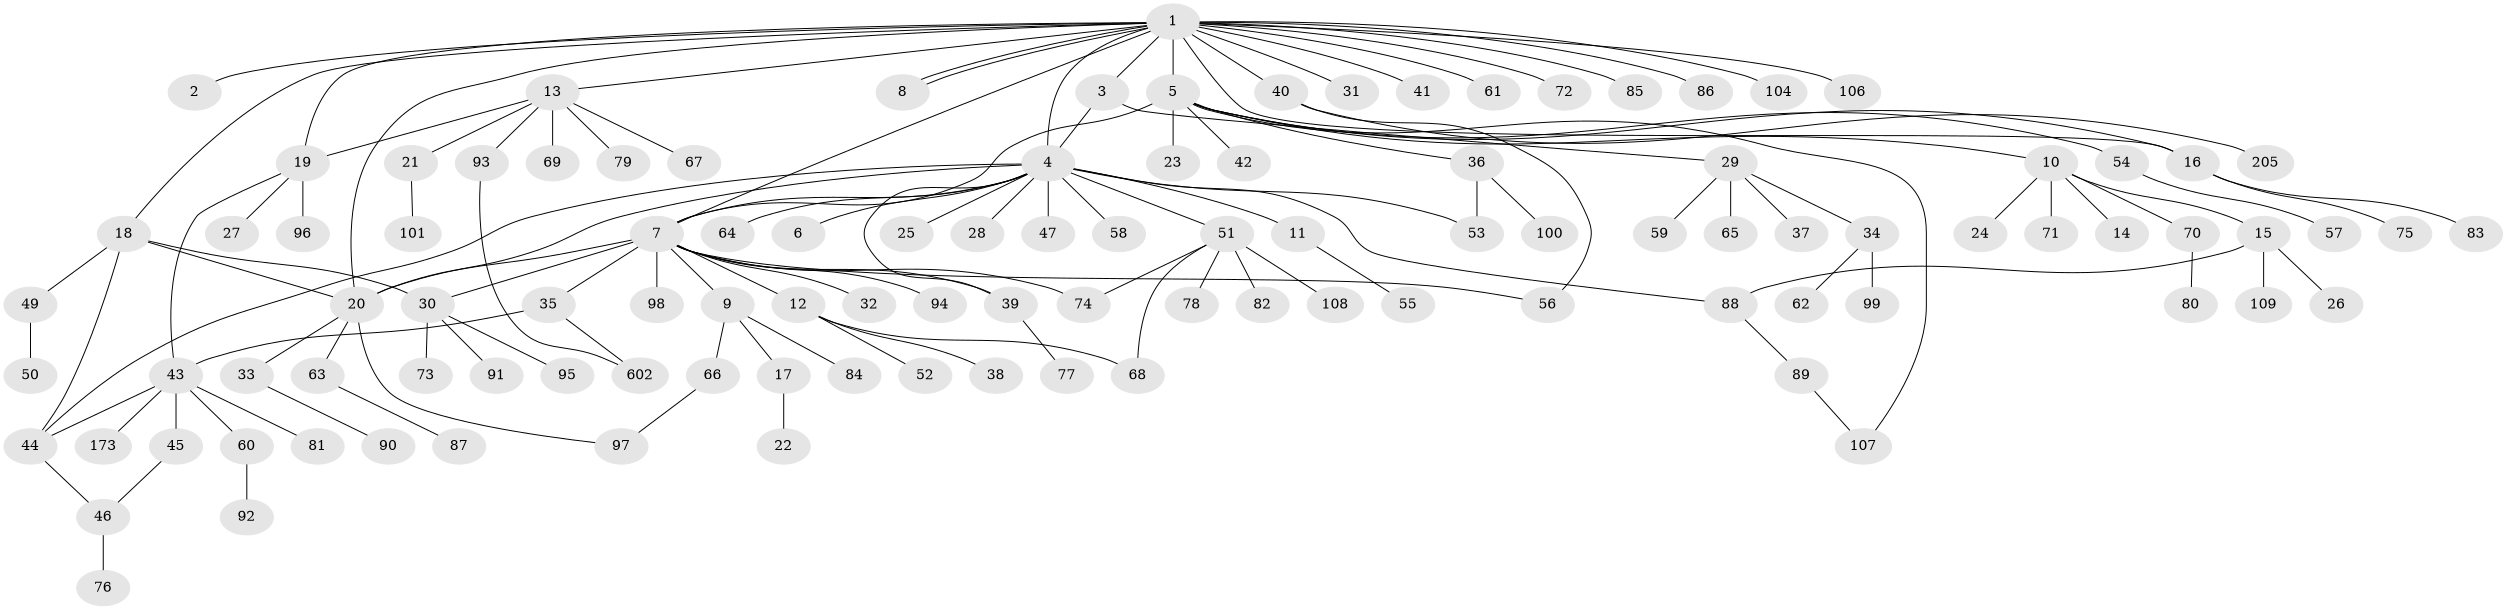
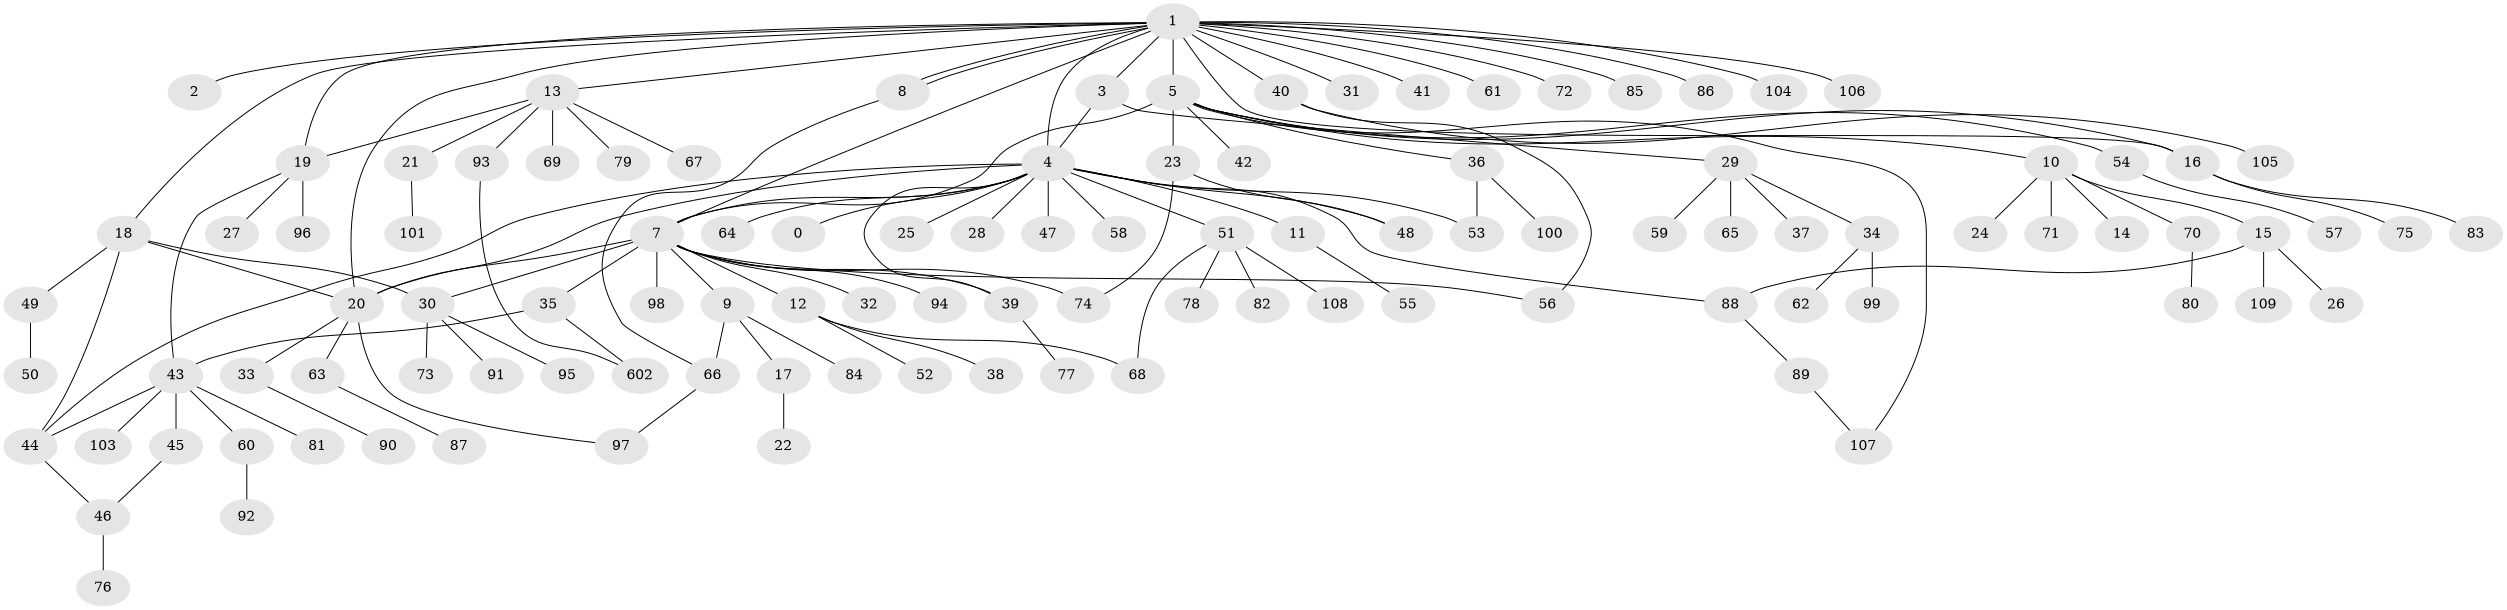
node "205": label "205" -> "105"
edge "8" -- "66": added
node "6": label "6" -> "0"
node "48": added
edge "51" -- "74": now "23" -- "74"
node "173": label "173" -> "103"
